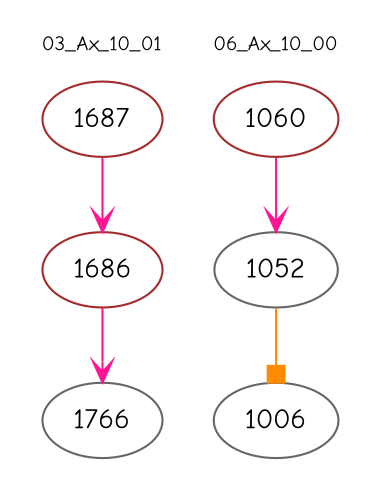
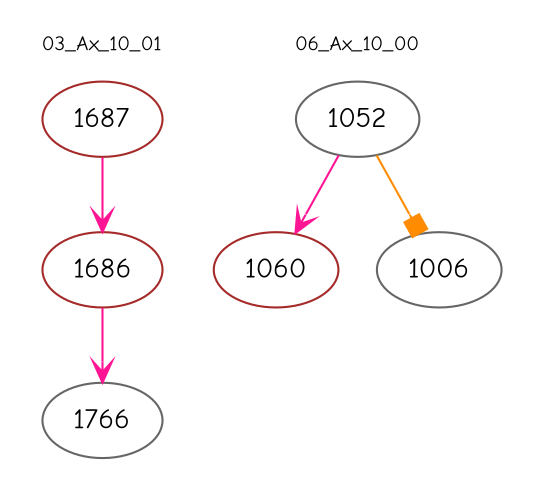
edge "1060" -> "1052": reversed
